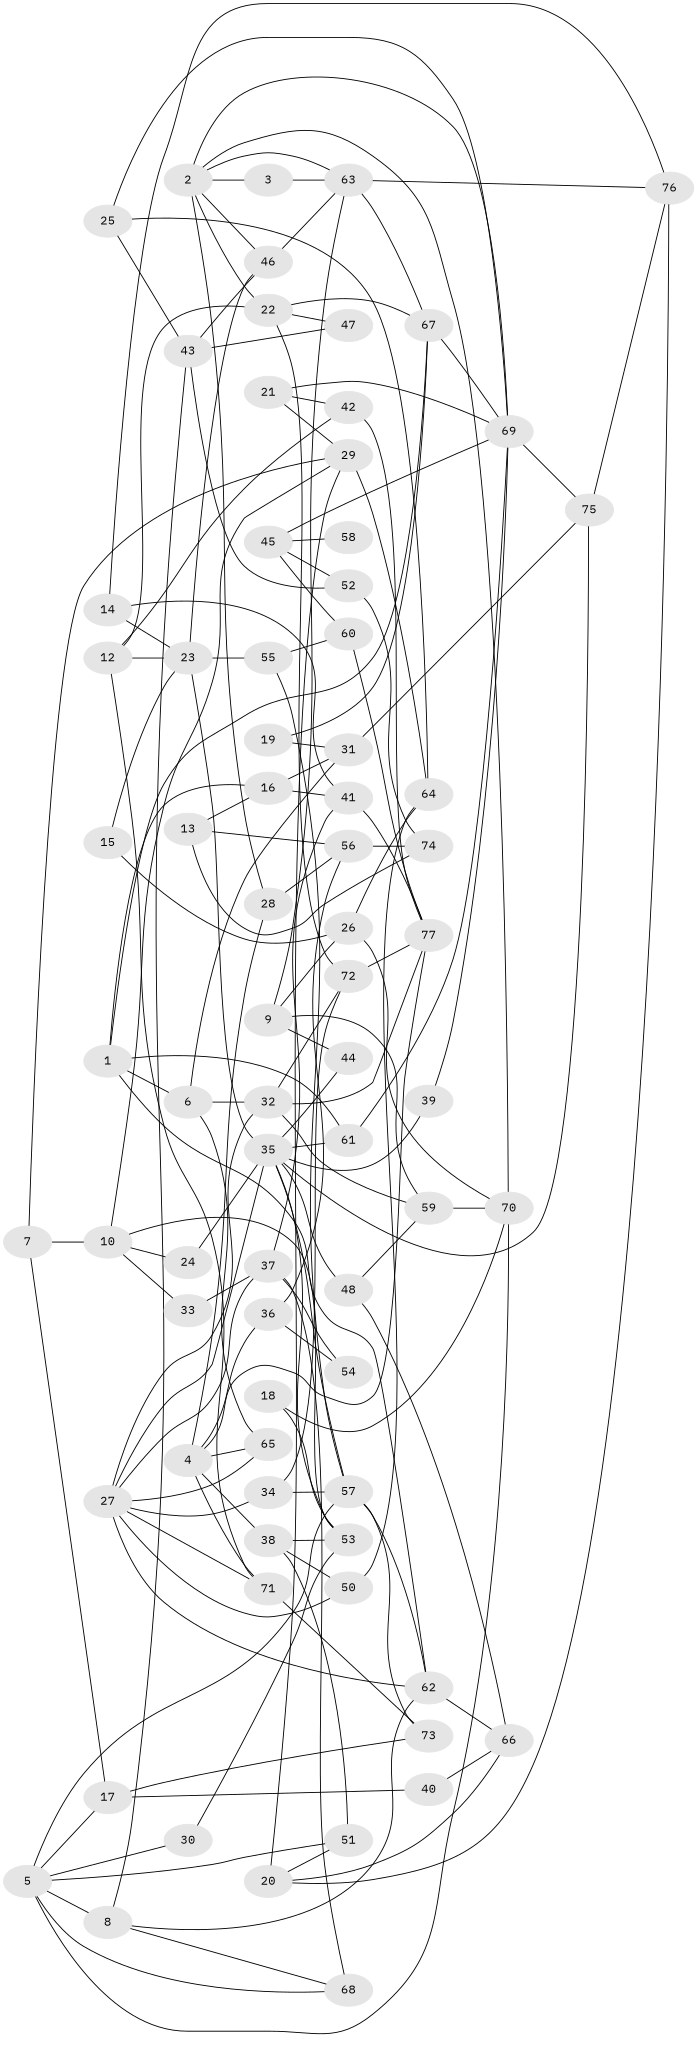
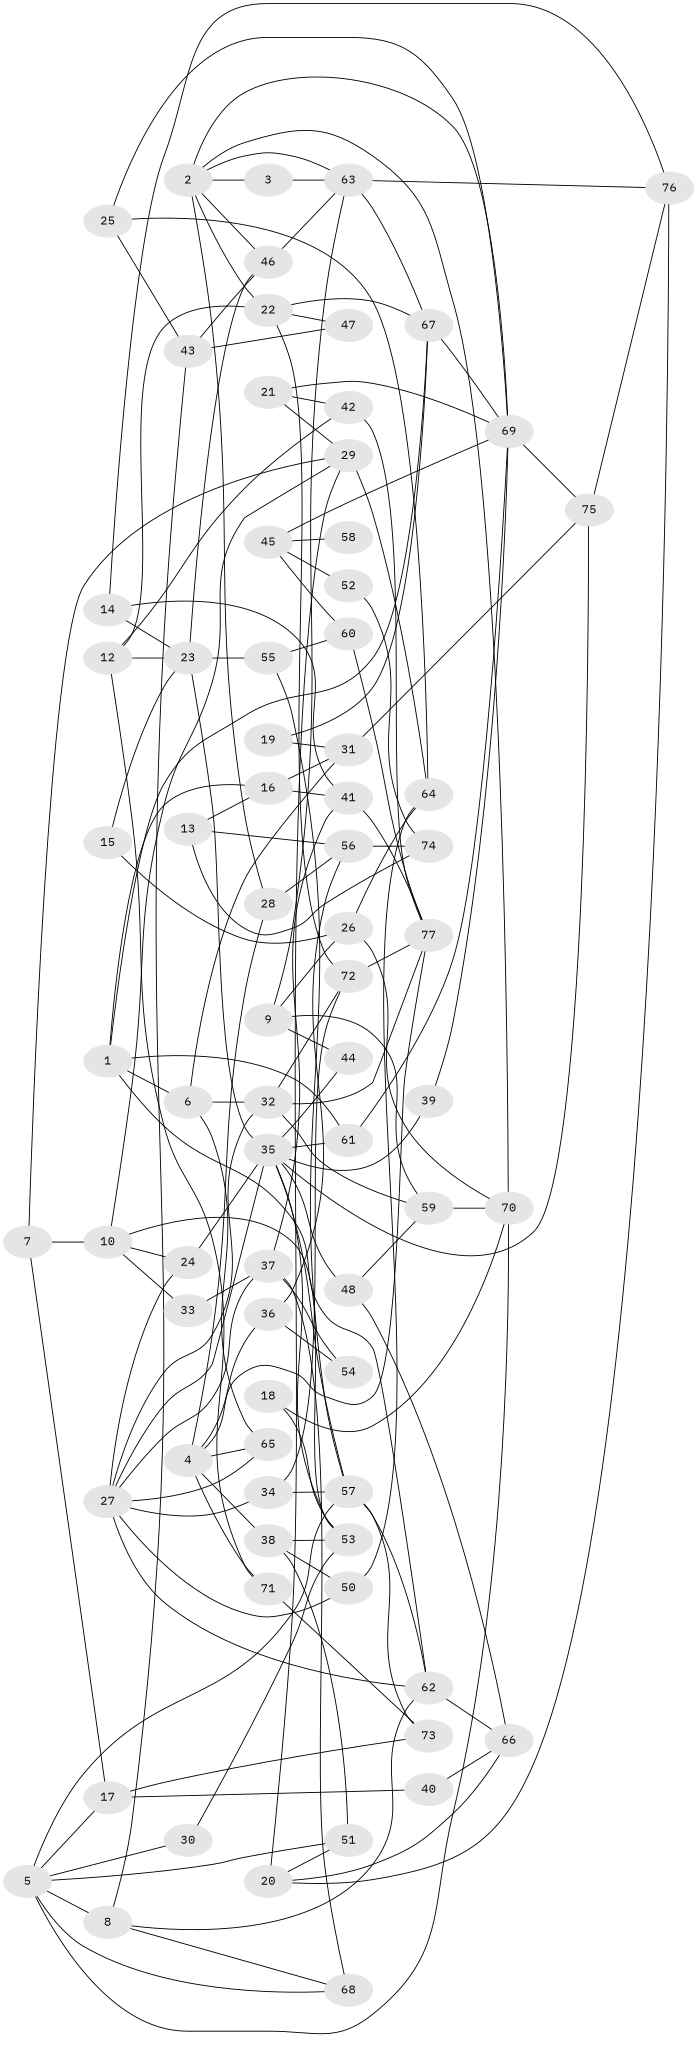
edge "43" -- "52": removed
edge "27" -- "71": now "27" -- "24"
